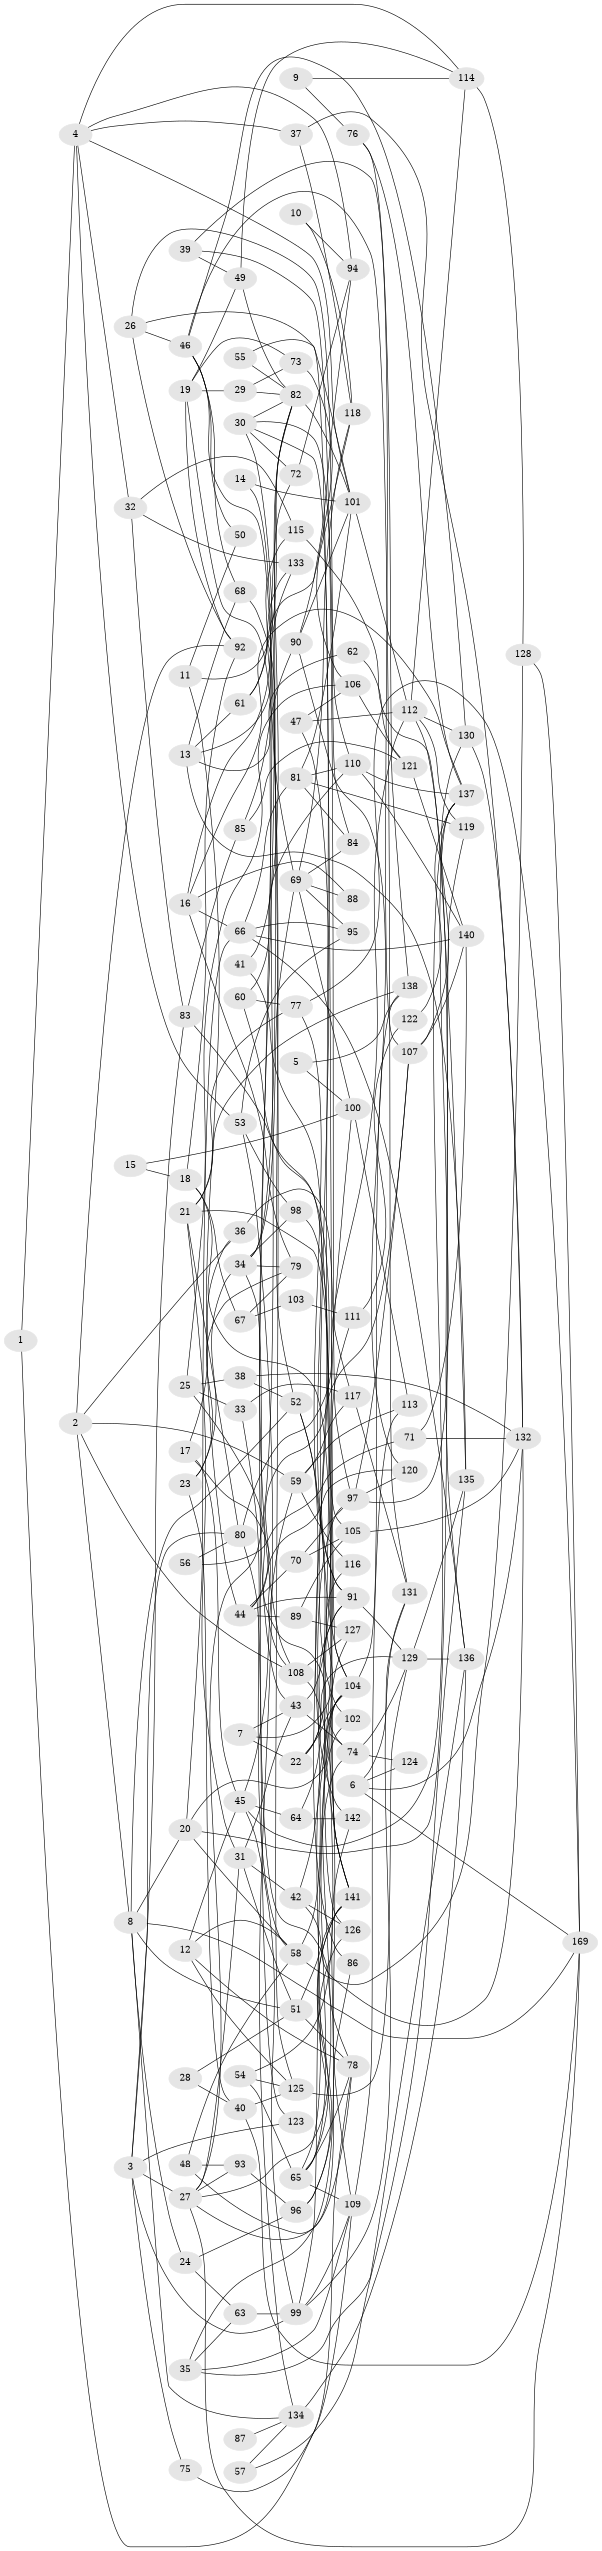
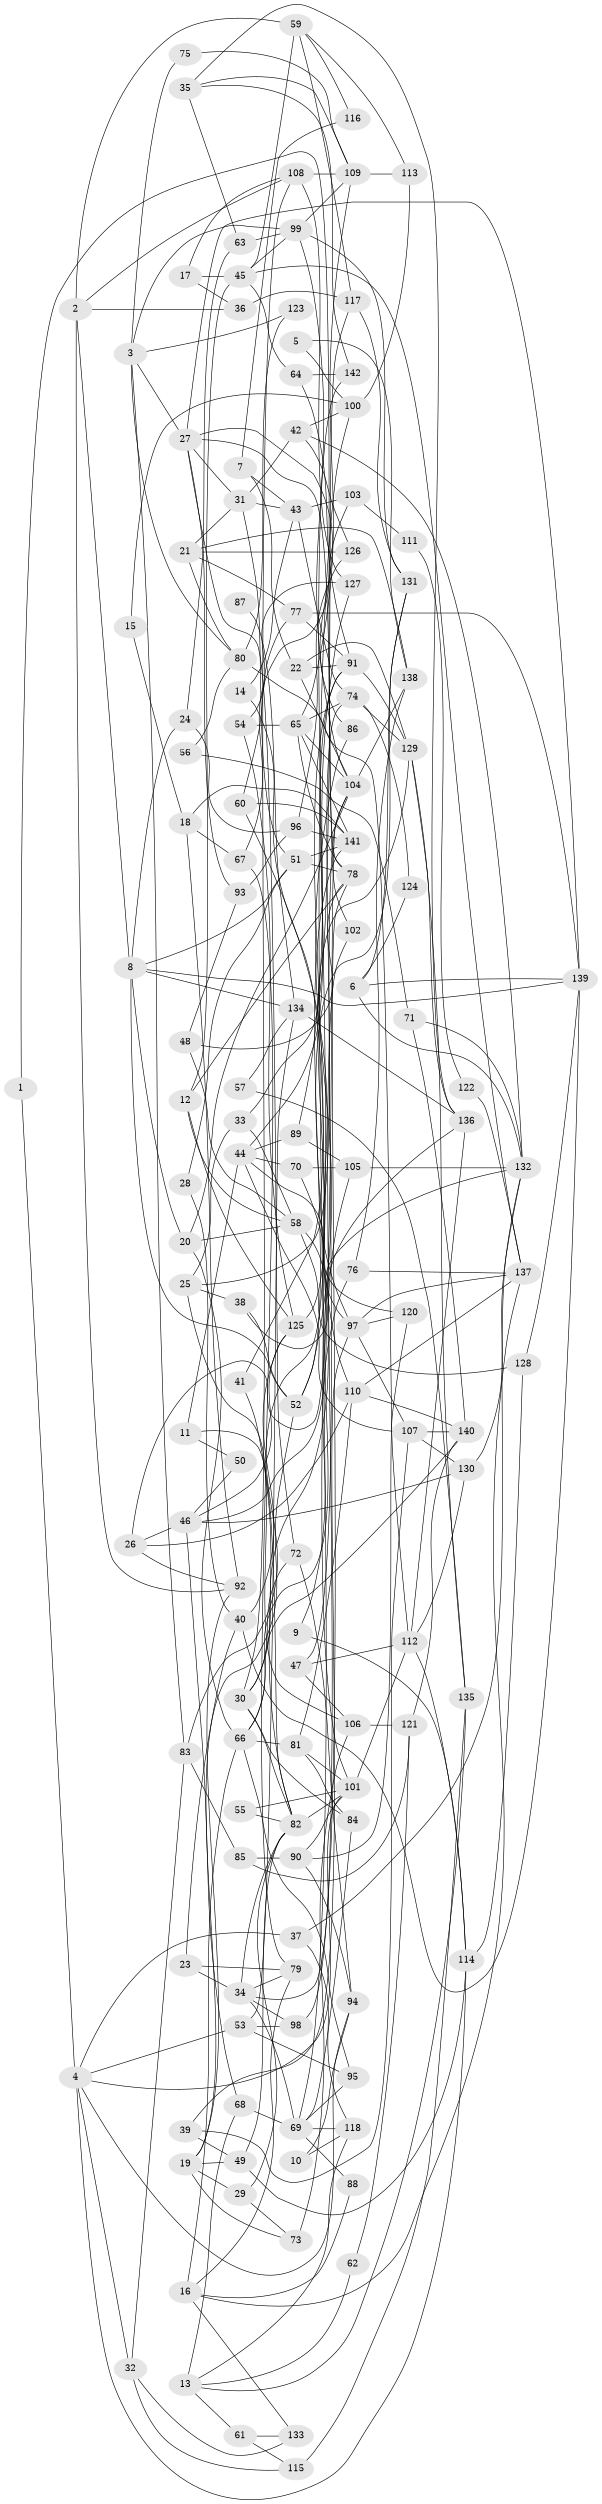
node "119": removed
edge "111" -- "43": now "103" -- "43"
node "169": label "169" -> "139"
